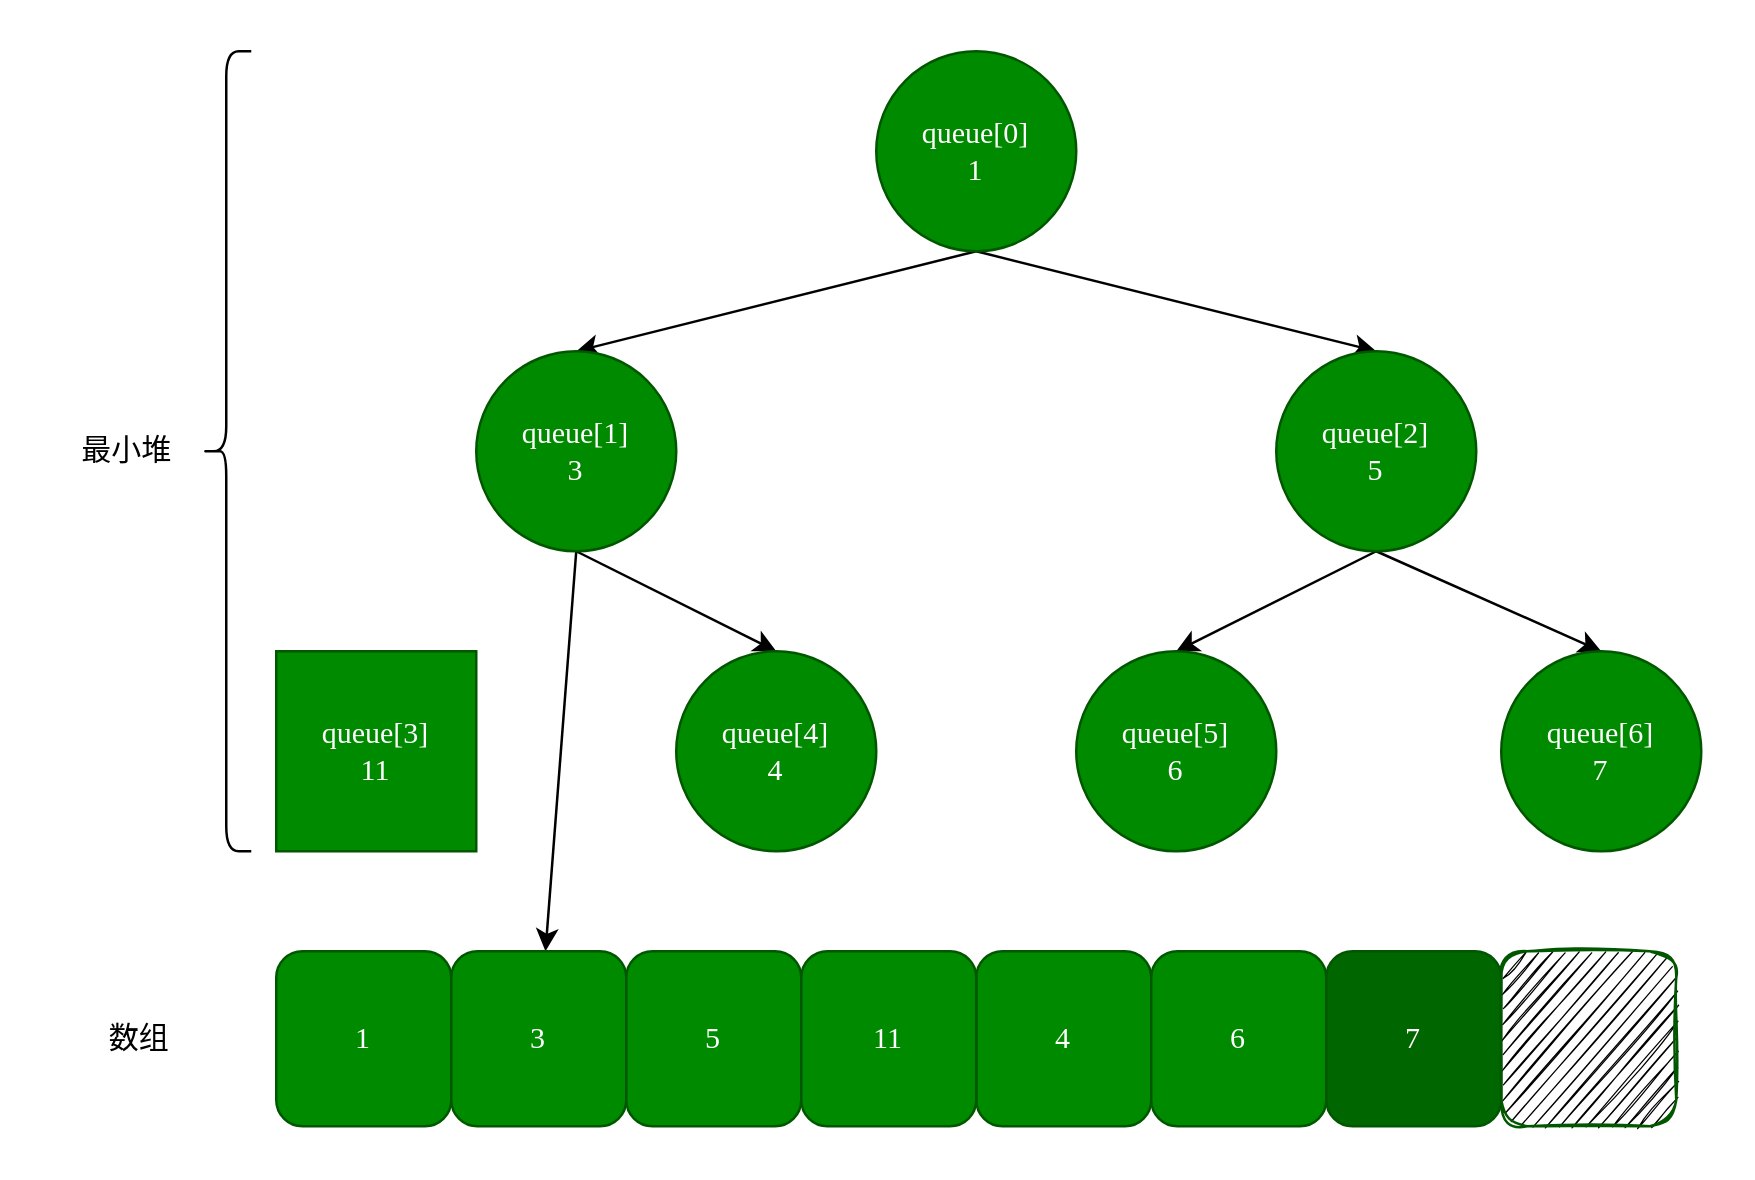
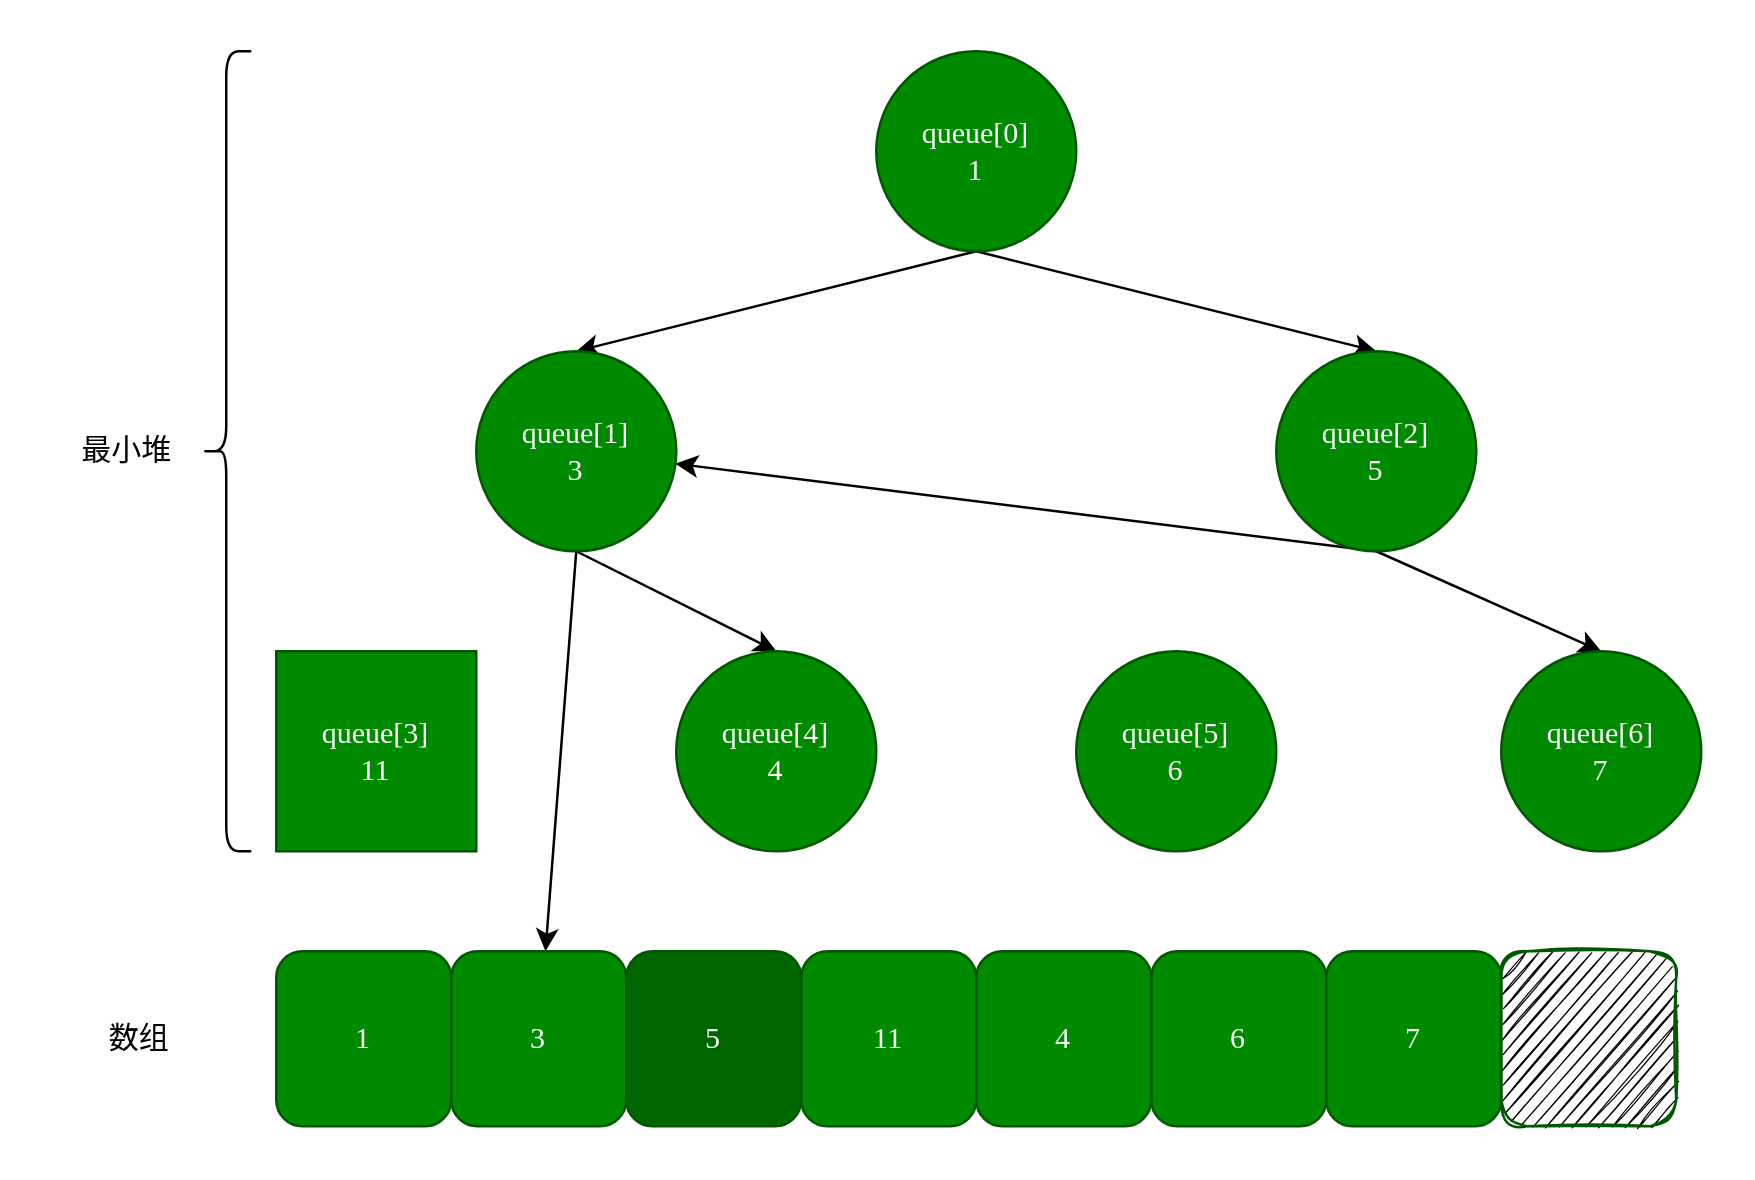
edge "queue[2] 5" -> "queue[5] 6": now "queue[2] 5" -> "queue[1] 3"
node "5": fillcolor #008a00 -> #006600
node "7": fillcolor #006600 -> #008a00
